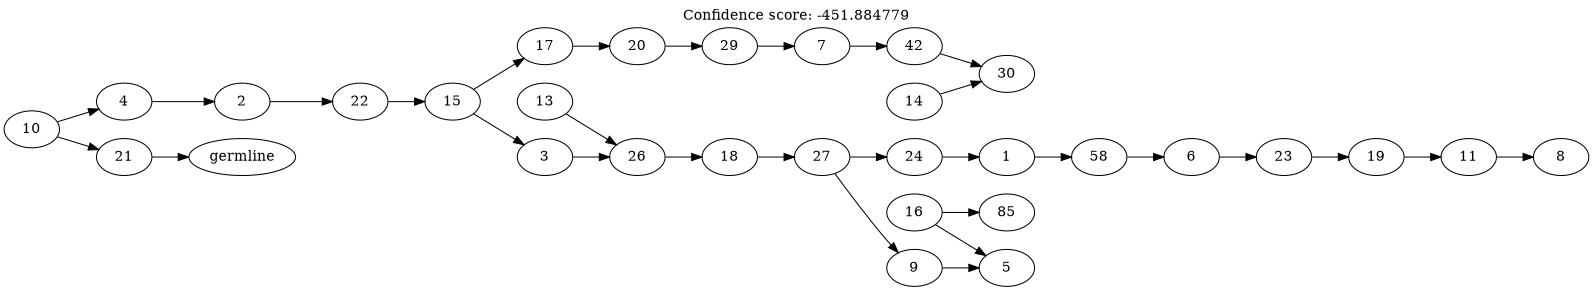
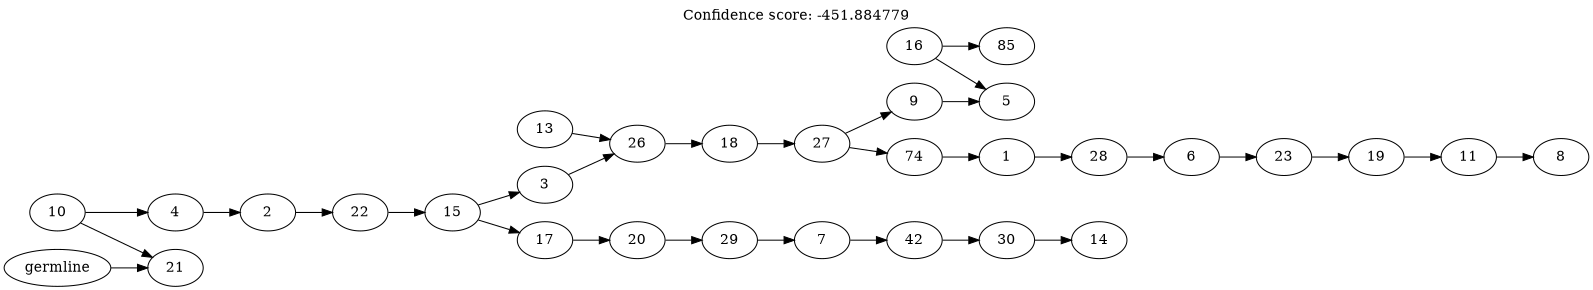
edge "14" -> "30": reversed
edge "21" -> "germline": reversed
node "24": label "24" -> "74"
node "58": label "58" -> "28"
